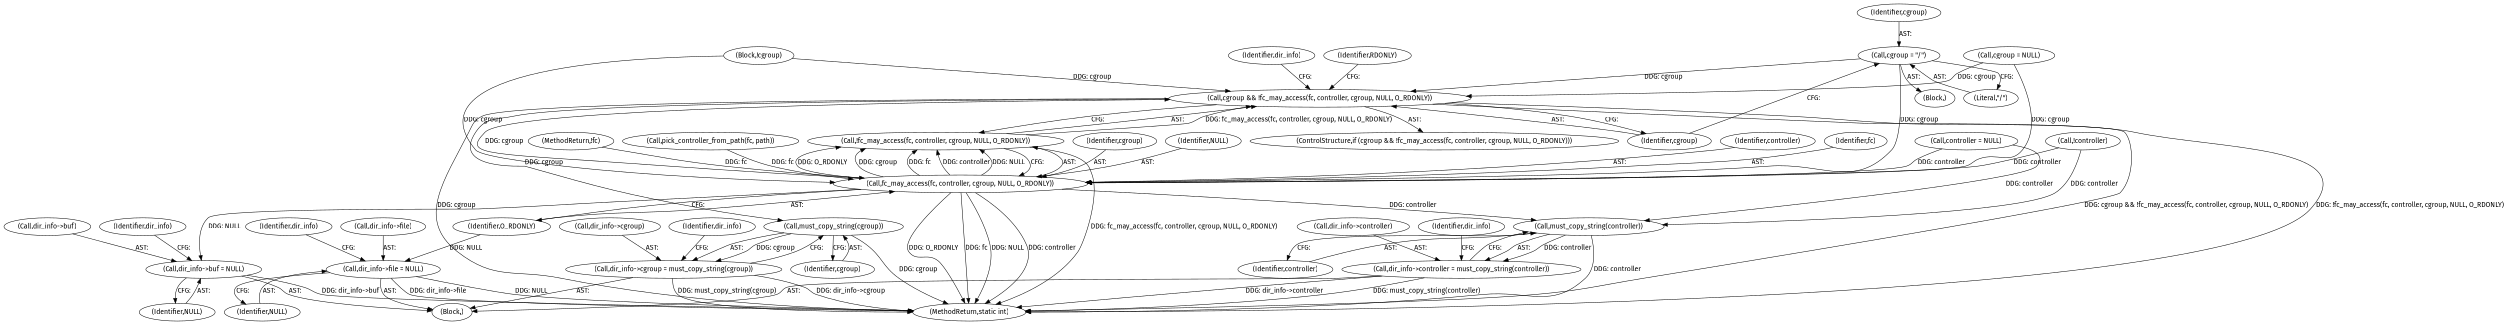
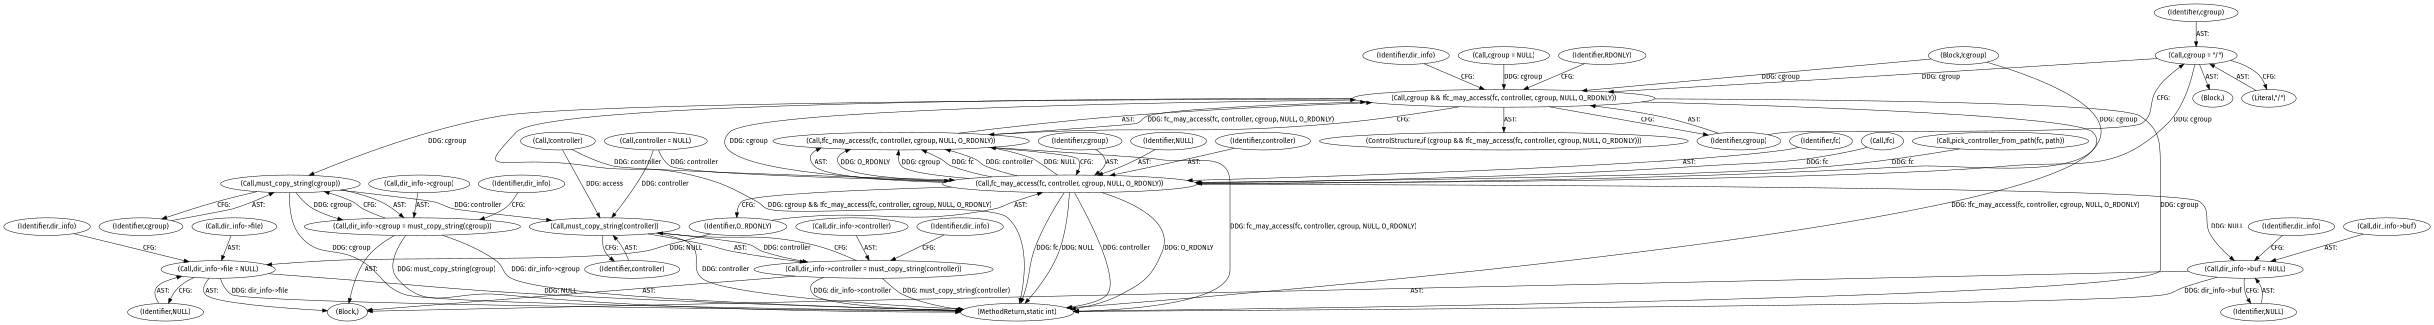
node "(MethodReturn,!fc)": label "(MethodReturn,!fc)" -> "(Call,!fc)"
edge "(Call,cgroup = NULL)" -> "(Call,fc_may_access(fc, controller, cgroup, NULL, O_RDONLY))": removed, label "DDG: cgroup"
edge "(Call,!controller)" -> "(Call,must_copy_string(controller))": label "DDG: controller" -> "DDG: access"
edge "(Call,fc_may_access(fc, controller, cgroup, NULL, O_RDONLY))" -> "(Call,must_copy_string(controller))": now "(Call,must_copy_string(cgroup))" -> "(Call,must_copy_string(controller))"
